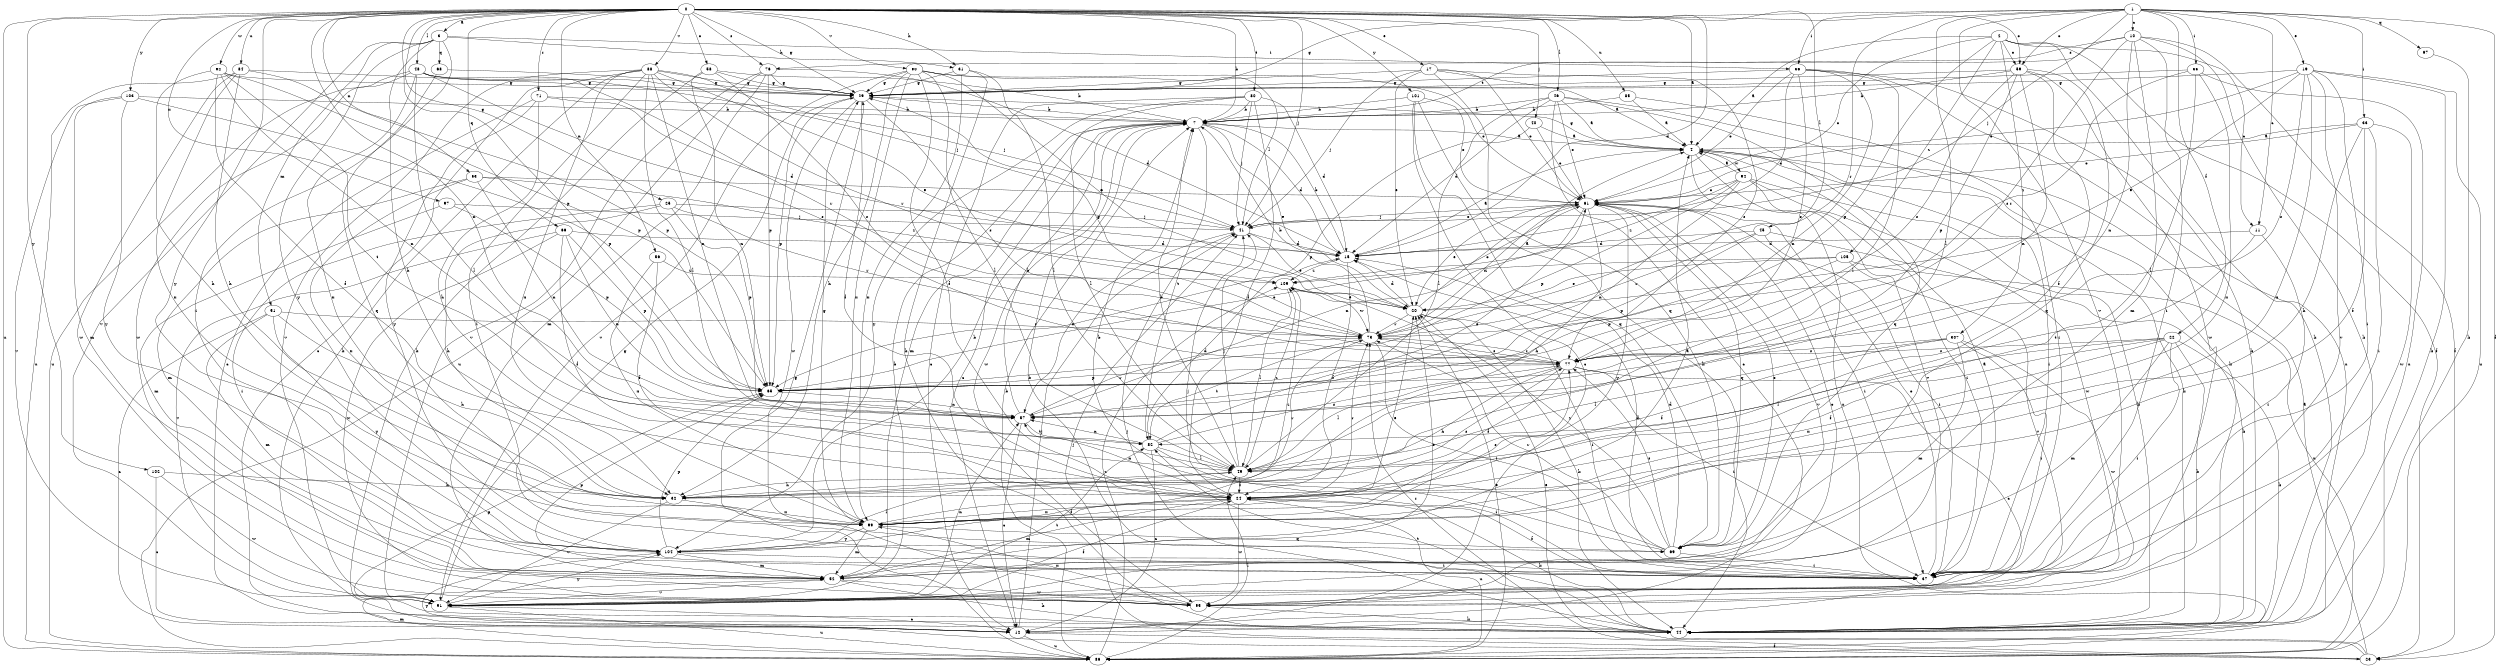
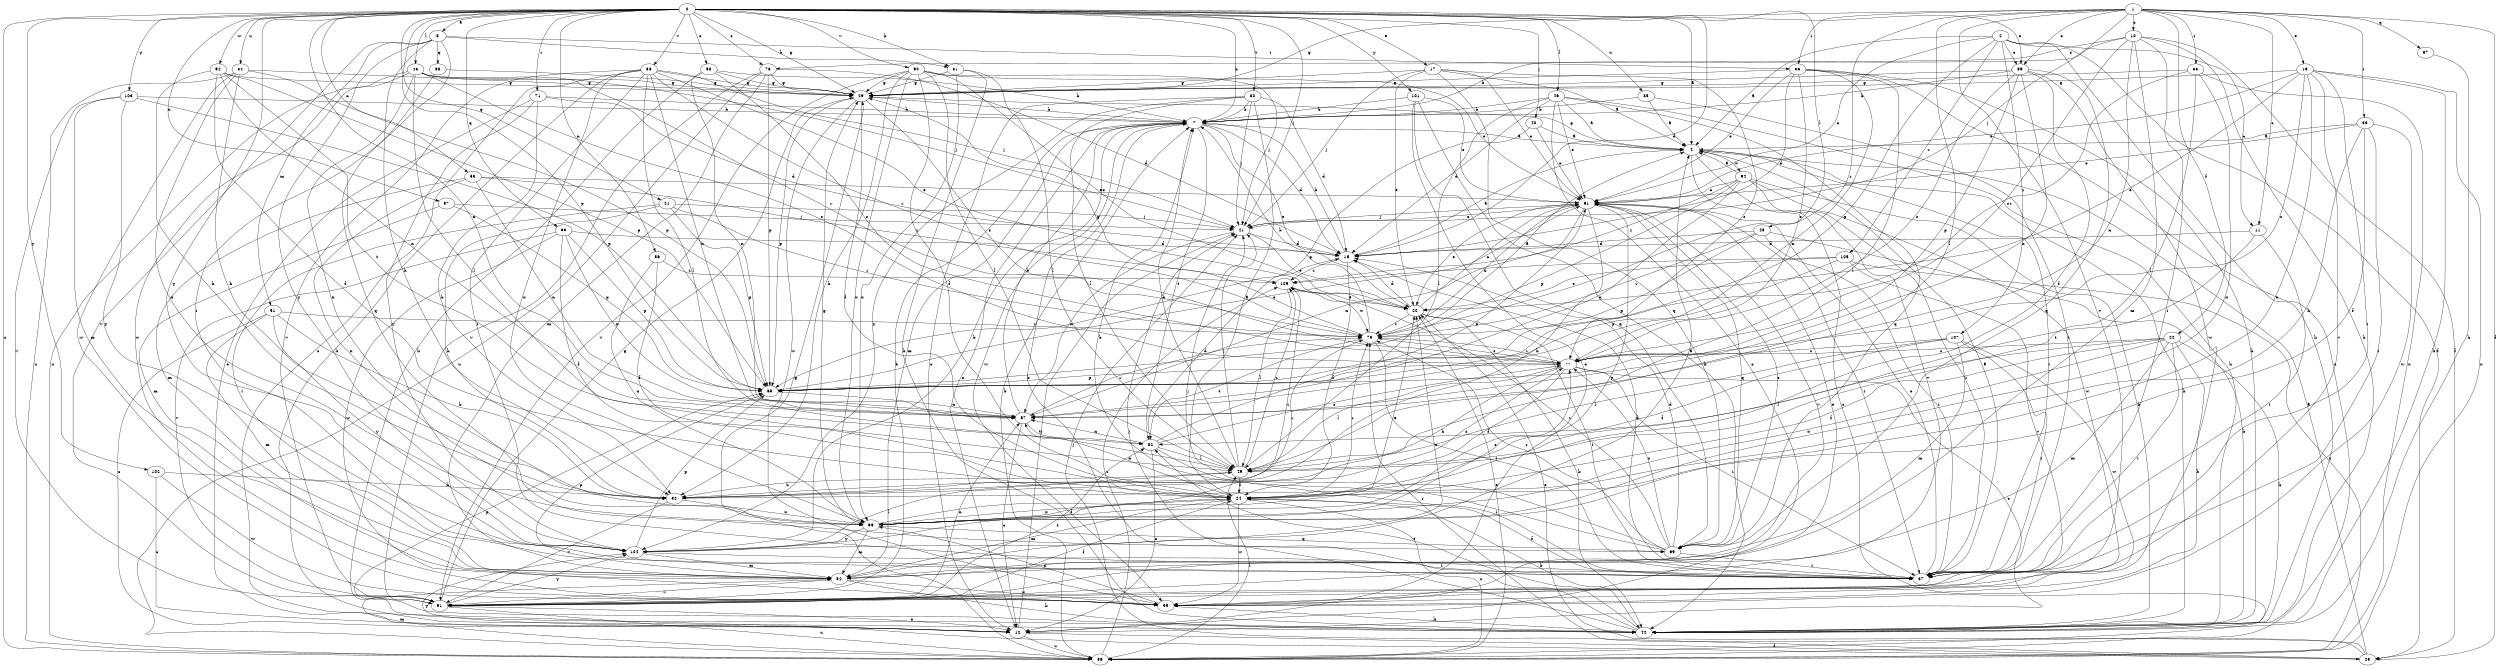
edge "10" -> "7": label "t" -> "b"
edge "90" -> "41": label "l" -> "j"
node "25": label "25" -> "21"
edge "80" -> "24": label "f" -> "a"
node "307": label "307" -> "107"
node "44": label "44" -> "42"
